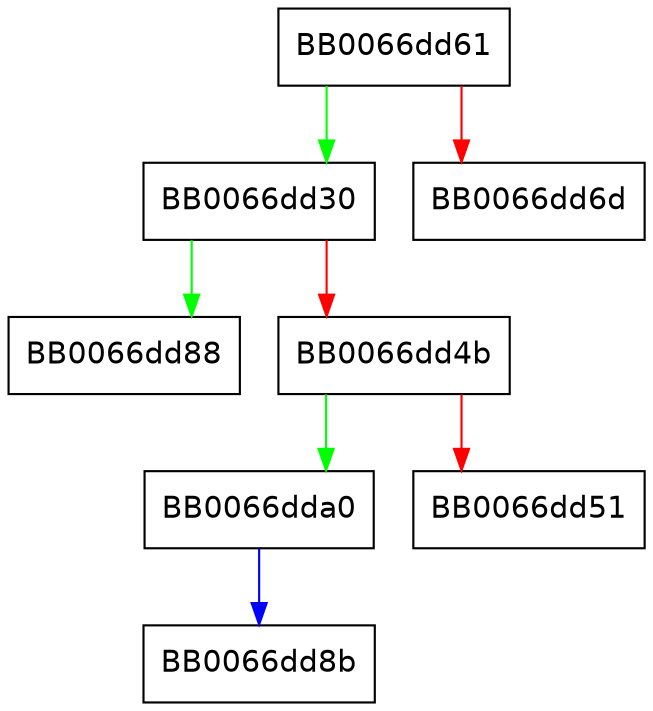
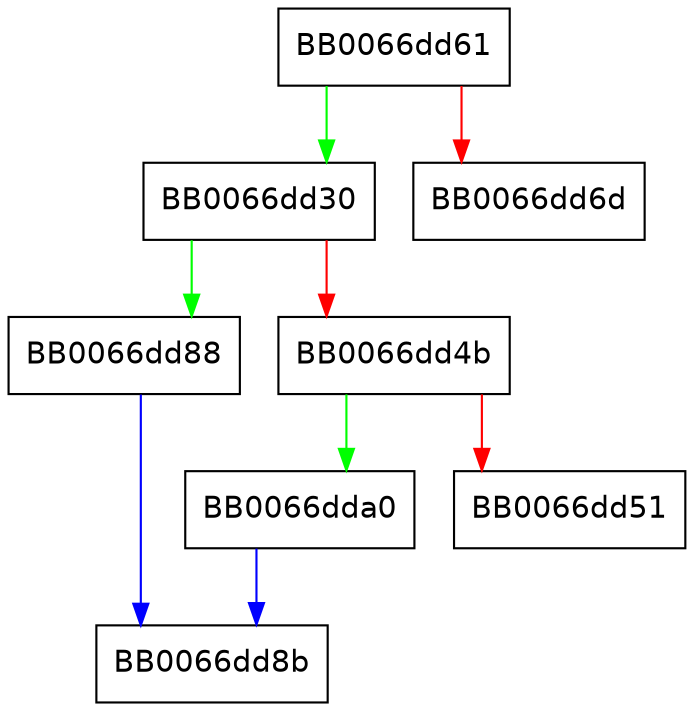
edge "BB0066dd88" -> "BB0066dd8b": added
